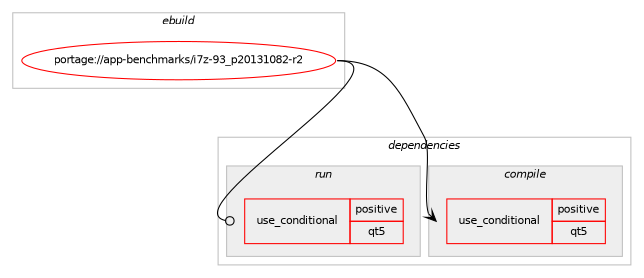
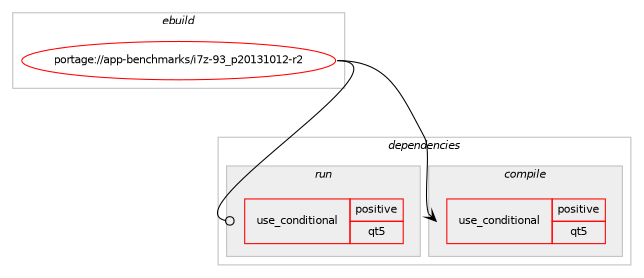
node "portage://app-benchmarks/i7z-93_p20131082-r2": label "portage://app-benchmarks/i7z-93_p20131082-r2" -> "portage://app-benchmarks/i7z-93_p20131012-r2"
